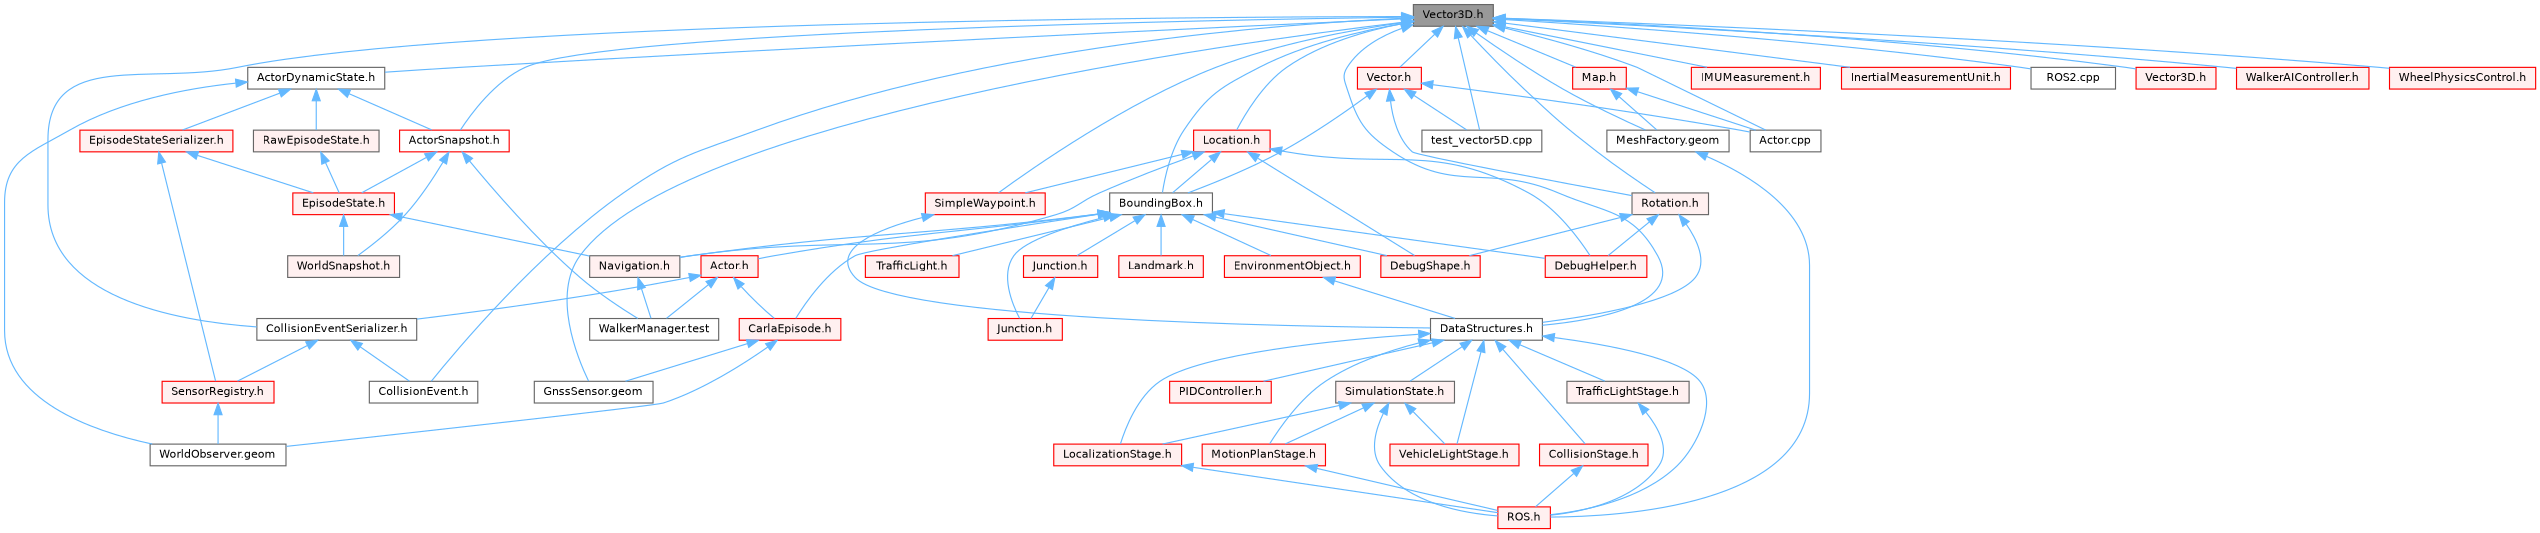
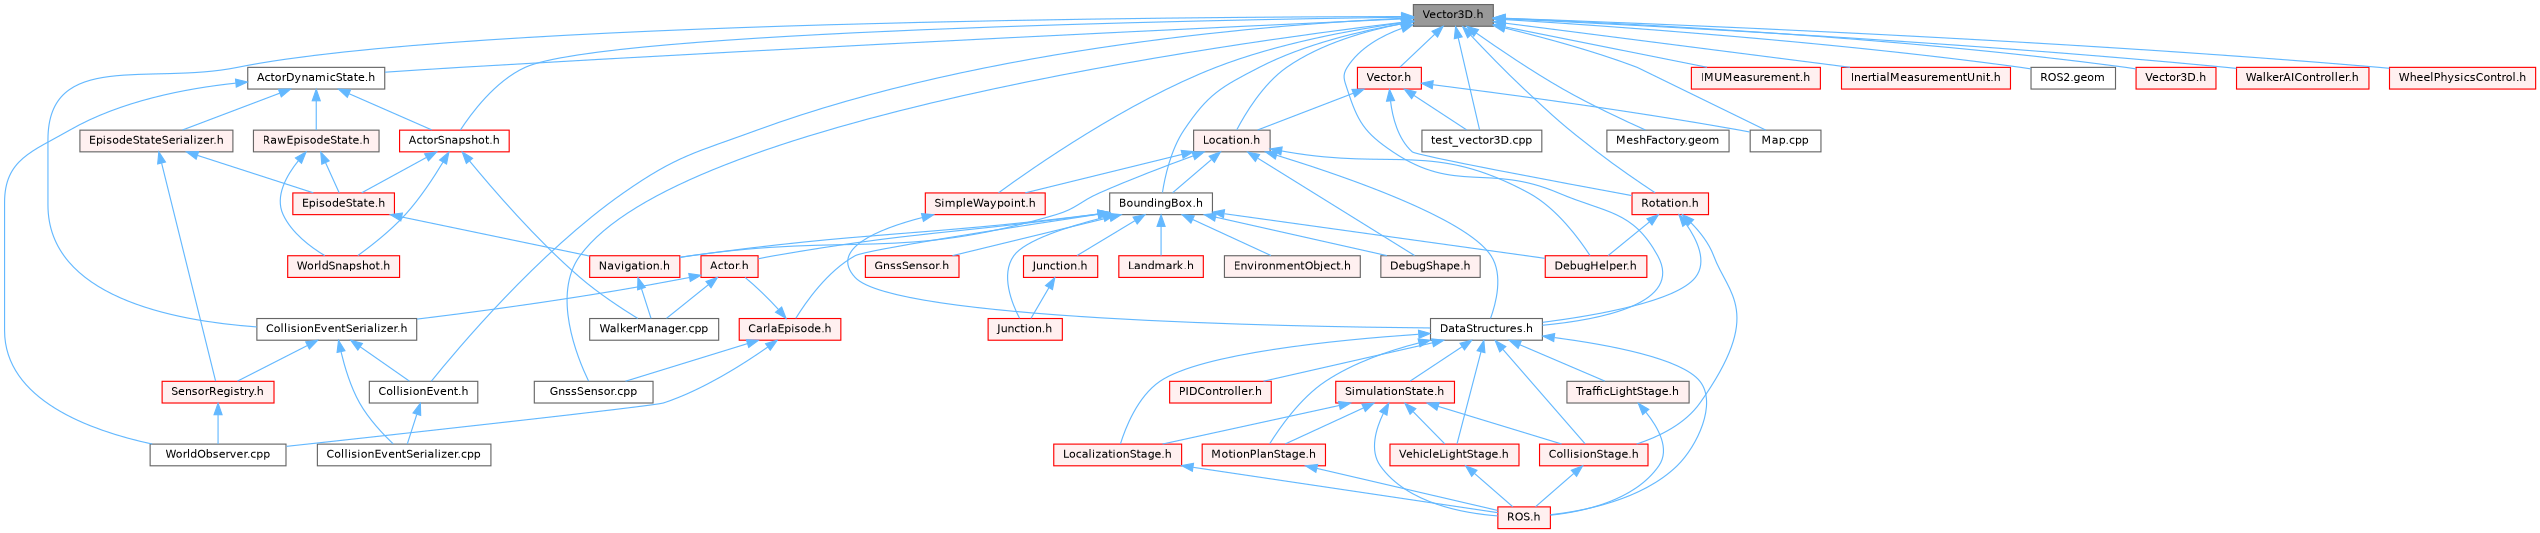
node "Map.h": removed
node "ROS2.cpp": label "ROS2.cpp" -> "ROS2.geom"
node "EpisodeStateSerializer.h": color red -> grey40
node "Location.h": color red -> grey40
node "test_vector5D.cpp": label "test_vector5D.cpp" -> "test_vector3D.cpp"
node "Actor.cpp": label "Actor.cpp" -> "Map.cpp"
edge "BoundingBox.h" -> "Vector.h": now "Location.h" -> "Vector.h"
node "Rotation.h": color grey40 -> red
edge "DebugShape.h" -> "Rotation.h": now "CollisionStage.h" -> "Rotation.h"
edge "WorldSnapshot.h" -> "EpisodeState.h": now "WorldSnapshot.h" -> "RawEpisodeState.h"
node "WorldSnapshot.h": color grey40 -> red
node "Navigation.h": color grey40 -> red
node "TrafficLight.h": label "TrafficLight.h" -> "GnssSensor.h"
node "EnvironmentObject.h": color red -> grey40
node "DebugShape.h": color red -> grey40
edge "DataStructures.h" -> "EnvironmentObject.h": now "DataStructures.h" -> "Location.h"
edge "CarlaEpisode.h" -> "Actor.h": reversed
node "WalkerManager.test": label "WalkerManager.test" -> "WalkerManager.cpp"
node "GnssSensor.geom": label "GnssSensor.geom" -> "GnssSensor.cpp"
node "SimulationState.h": color grey40 -> red
edge "ROS.h" -> "MeshFactory.geom": now "ROS.h" -> "VehicleLightStage.h"
edge "CollisionStage.h" -> "SimulationState.h": added
node "WorldObserver.geom": label "WorldObserver.geom" -> "WorldObserver.cpp"
node "CollisionEventSerializer.cpp": added
